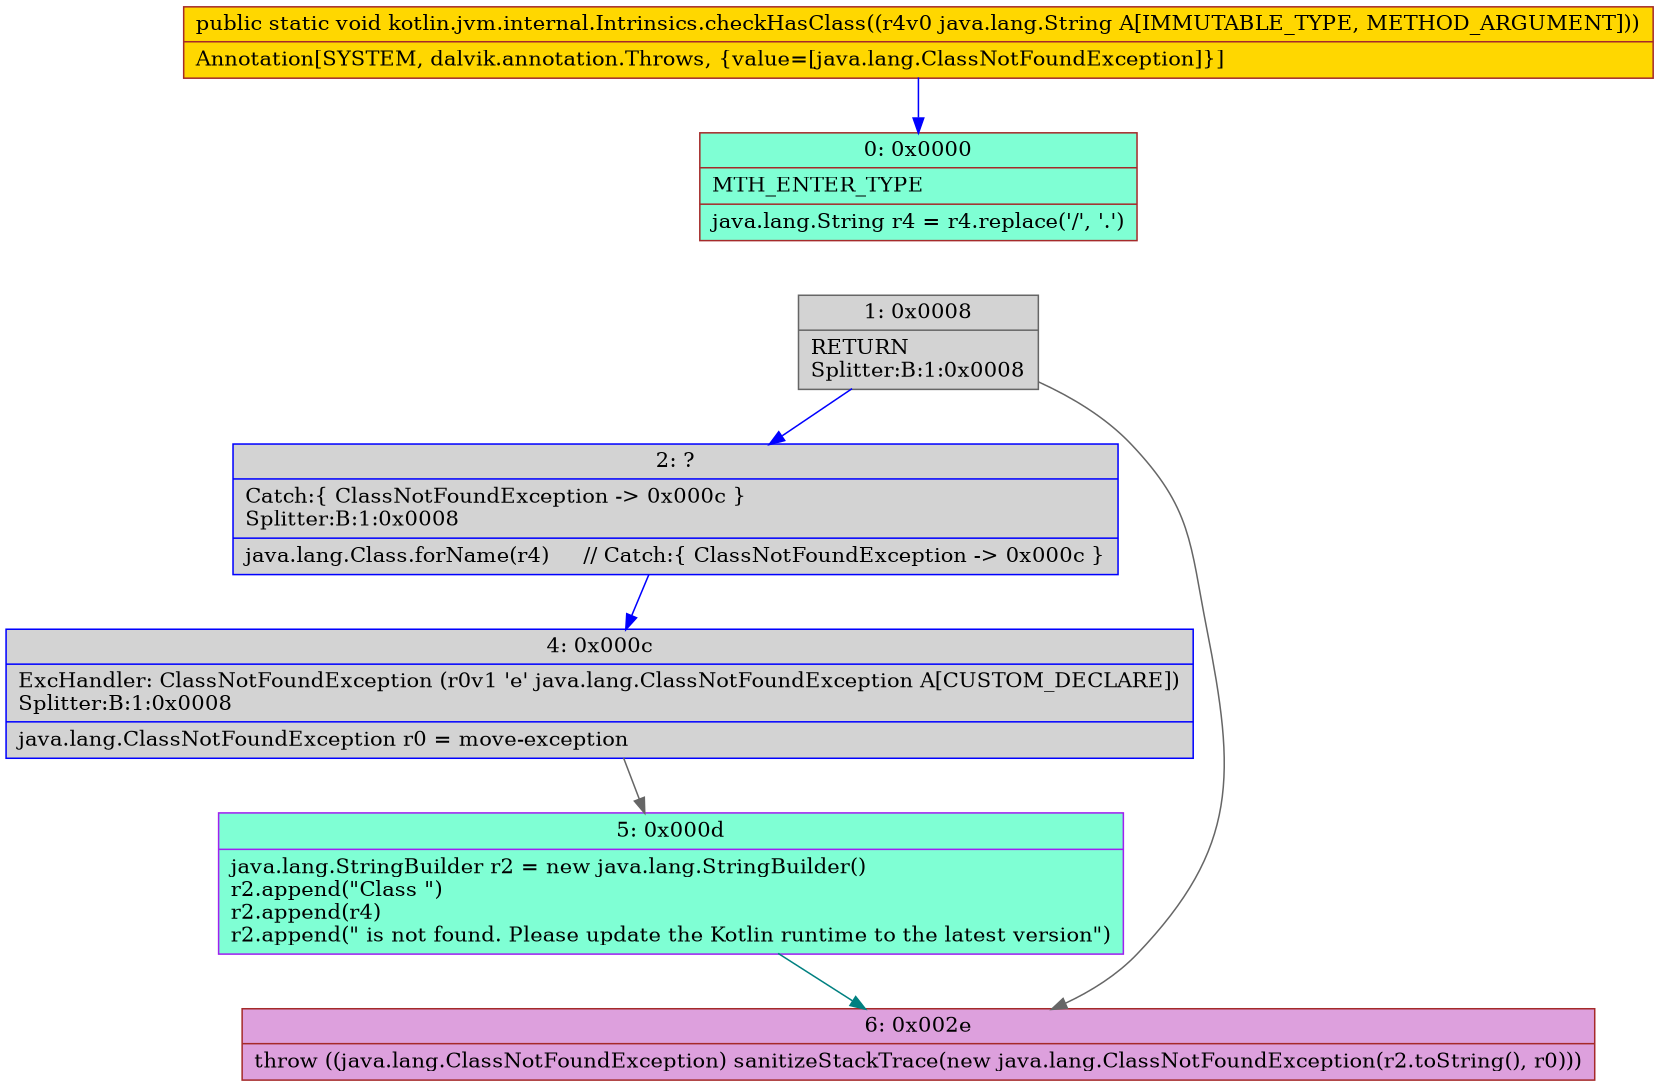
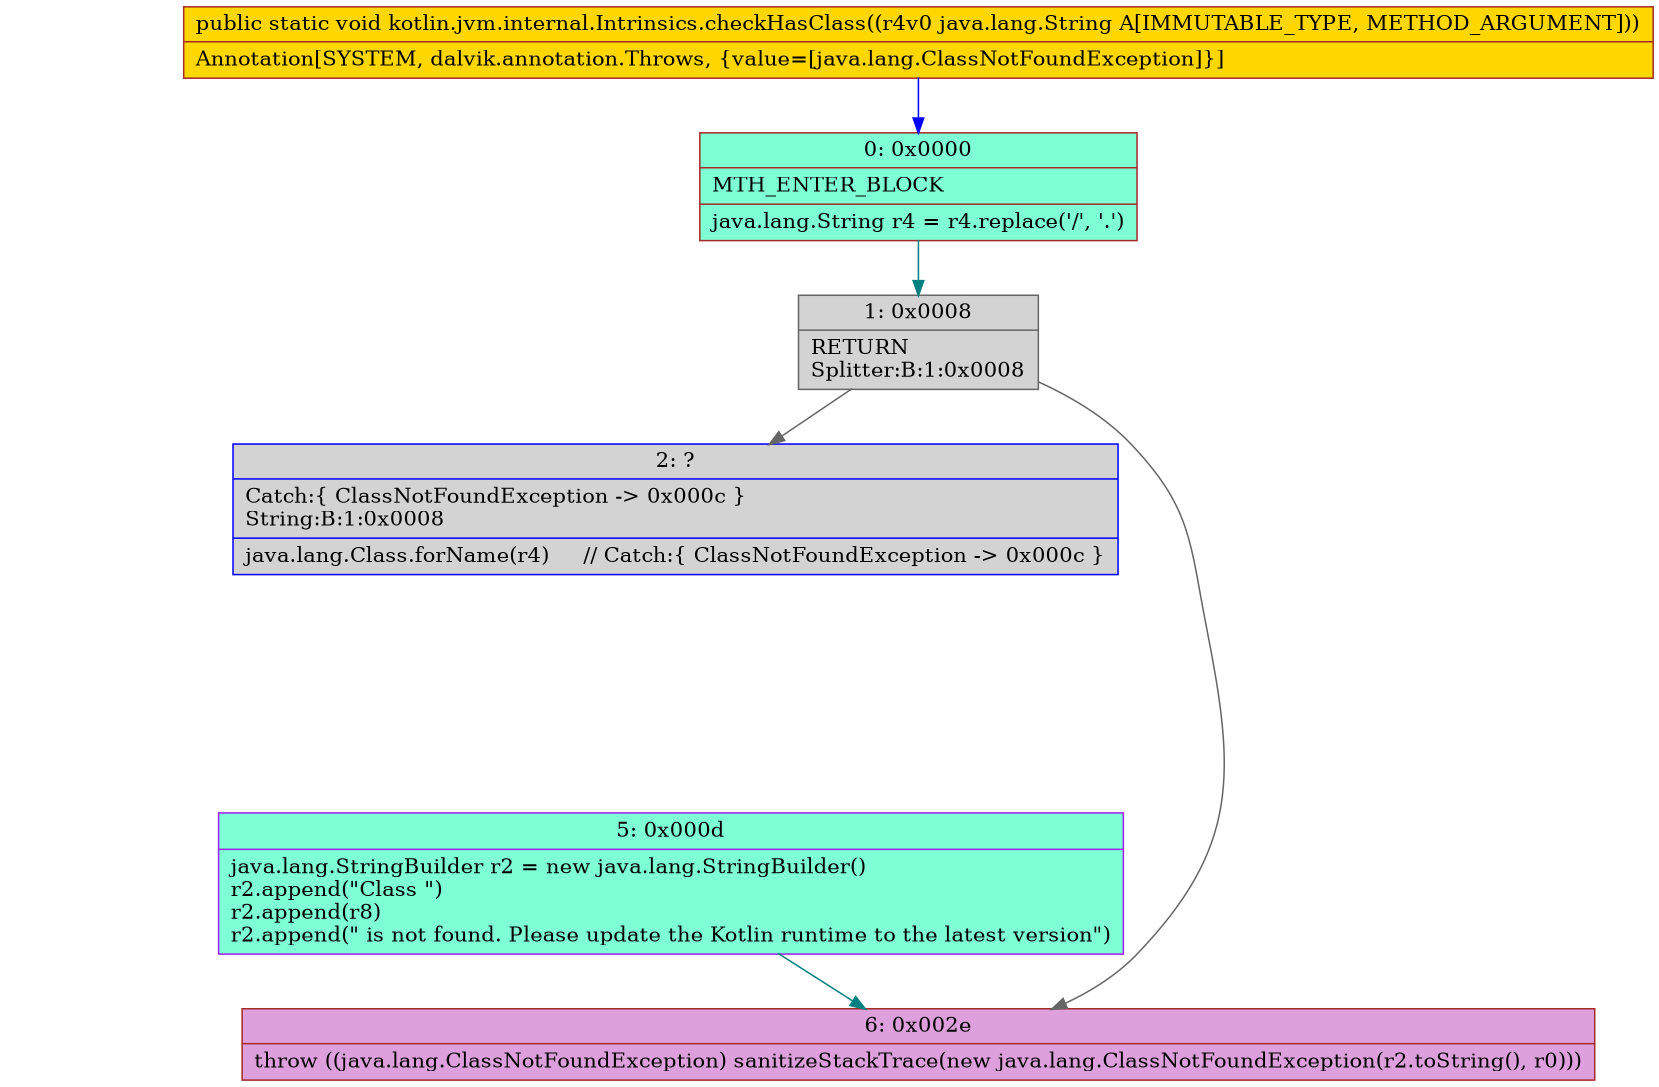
node "0: 0x0000": text "MTH_ENTER_TYPE" -> "MTH_ENTER_BLOCK"
edge "0: 0x0000" -> "1: 0x0008": added
edge "1: 0x0008" -> "2: ?": color blue -> gray40
node "2: ?": text "Splitter:B:1:0x0008" -> "String:B:1:0x0008"
node "4: 0x000c": removed
node "5: 0x000d": text "r2.append(r4)" -> "r2.append(r8)"
